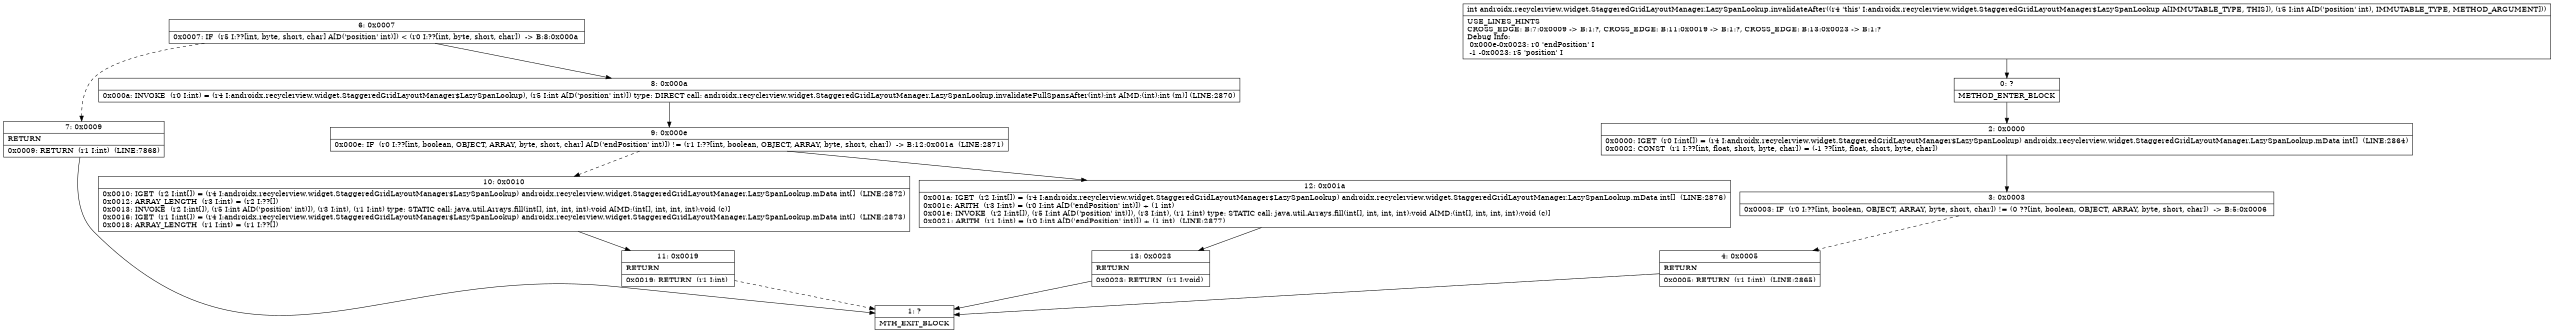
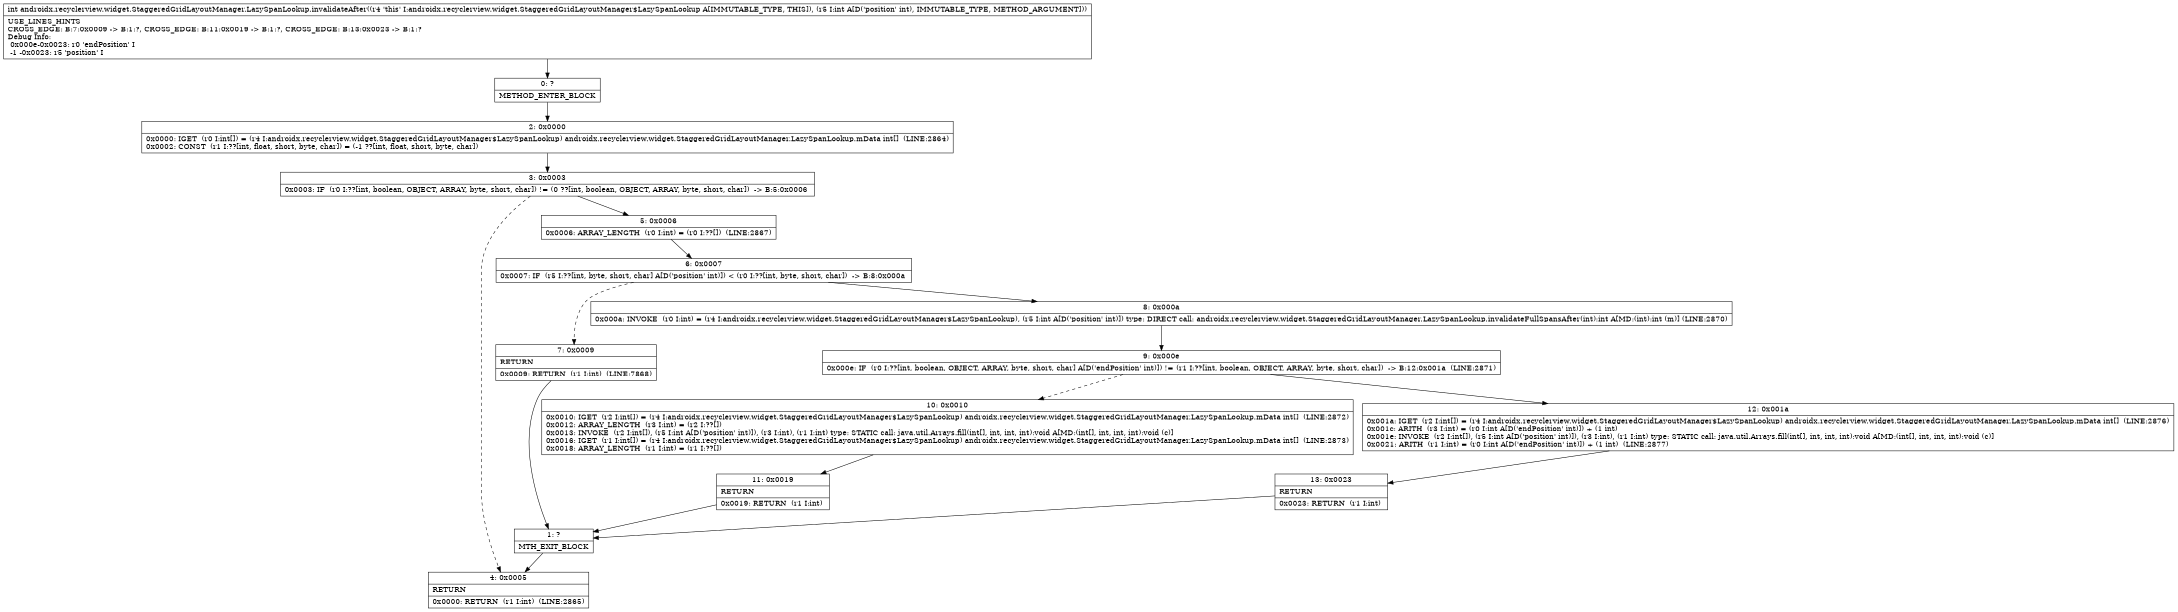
node "5: 0x0006": added
node "13: 0x0023": text "0x0023: RETURN  (r1 I:void)" -> "0x0023: RETURN  (r1 I:int)"
node "4: 0x0005": text "0x0005: RETURN  (r1 I:int)  (LINE:2865)" -> "0x0000: RETURN  (r1 I:int)  (LINE:2865)"
edge "11: 0x0019" -> "1: ?": style dashed -> solid
edge "4: 0x0005" -> "1: ?": reversed
